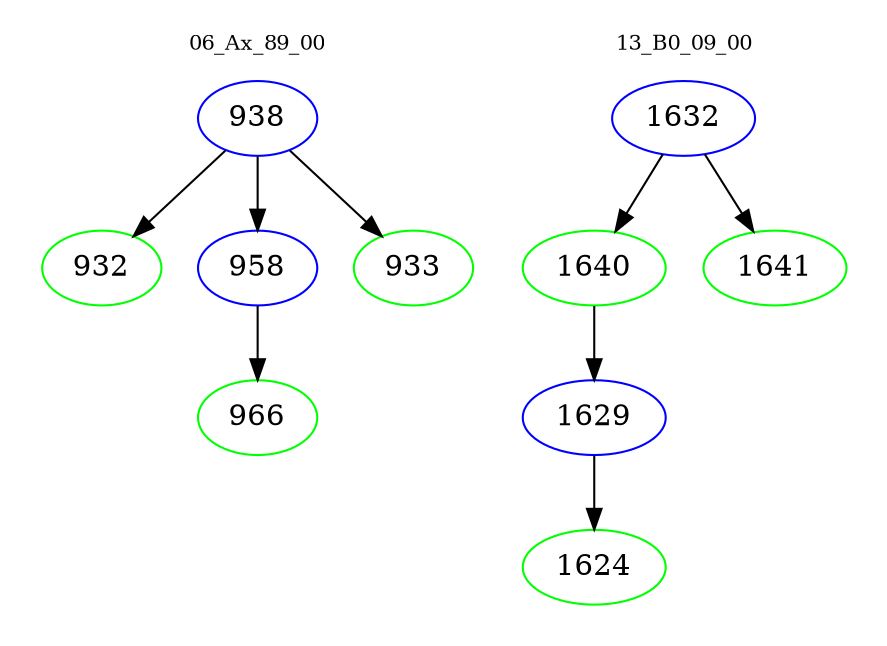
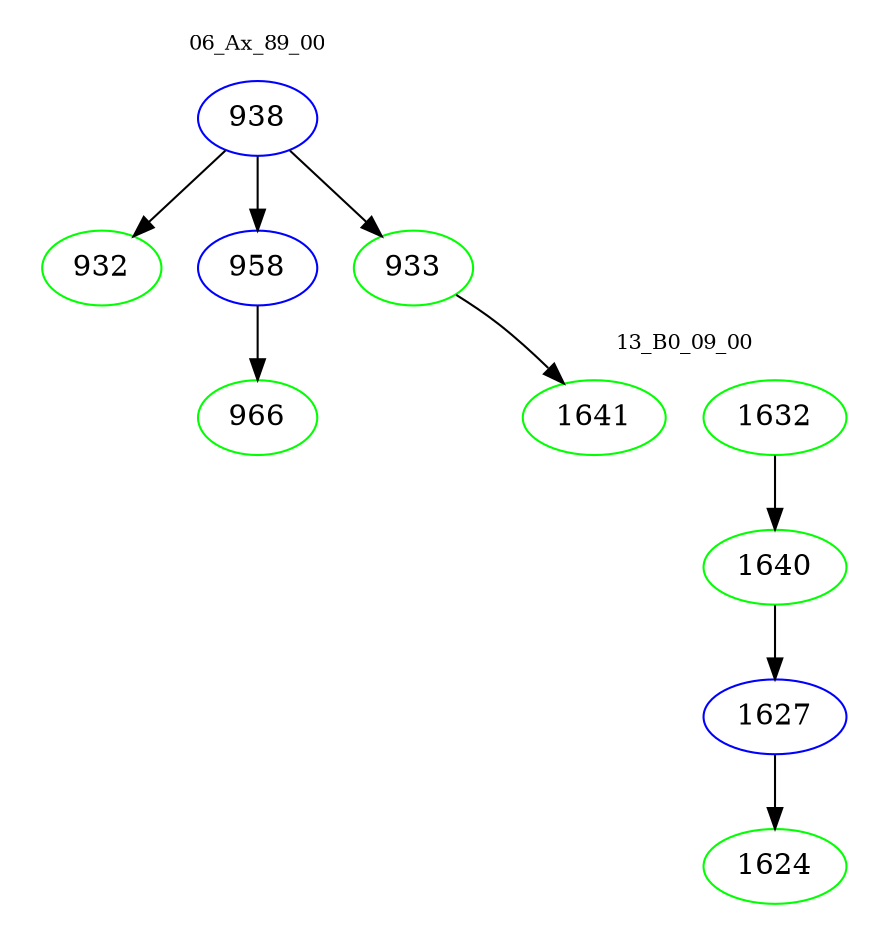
node "1632": color blue -> green
edge "1632" -> "1641": now "933" -> "1641"
node "1629": label "1629" -> "1627"
